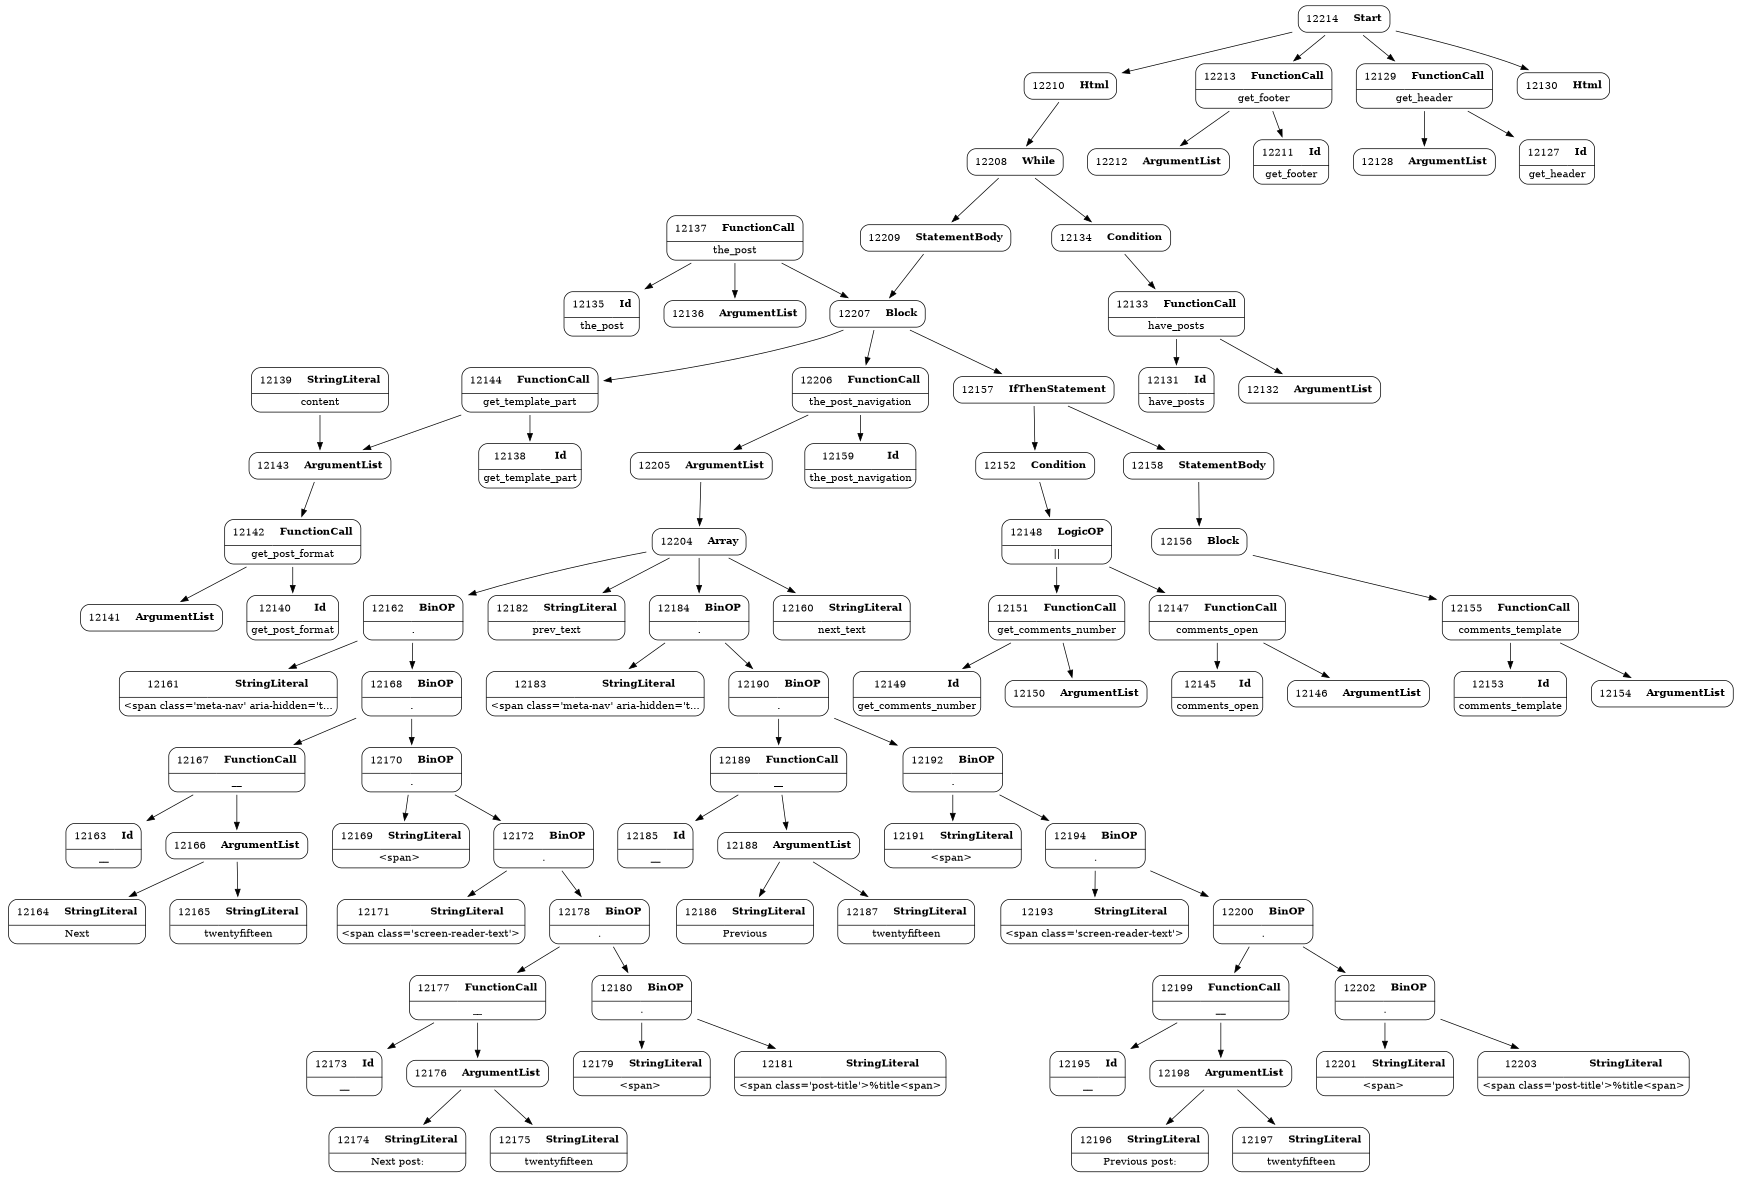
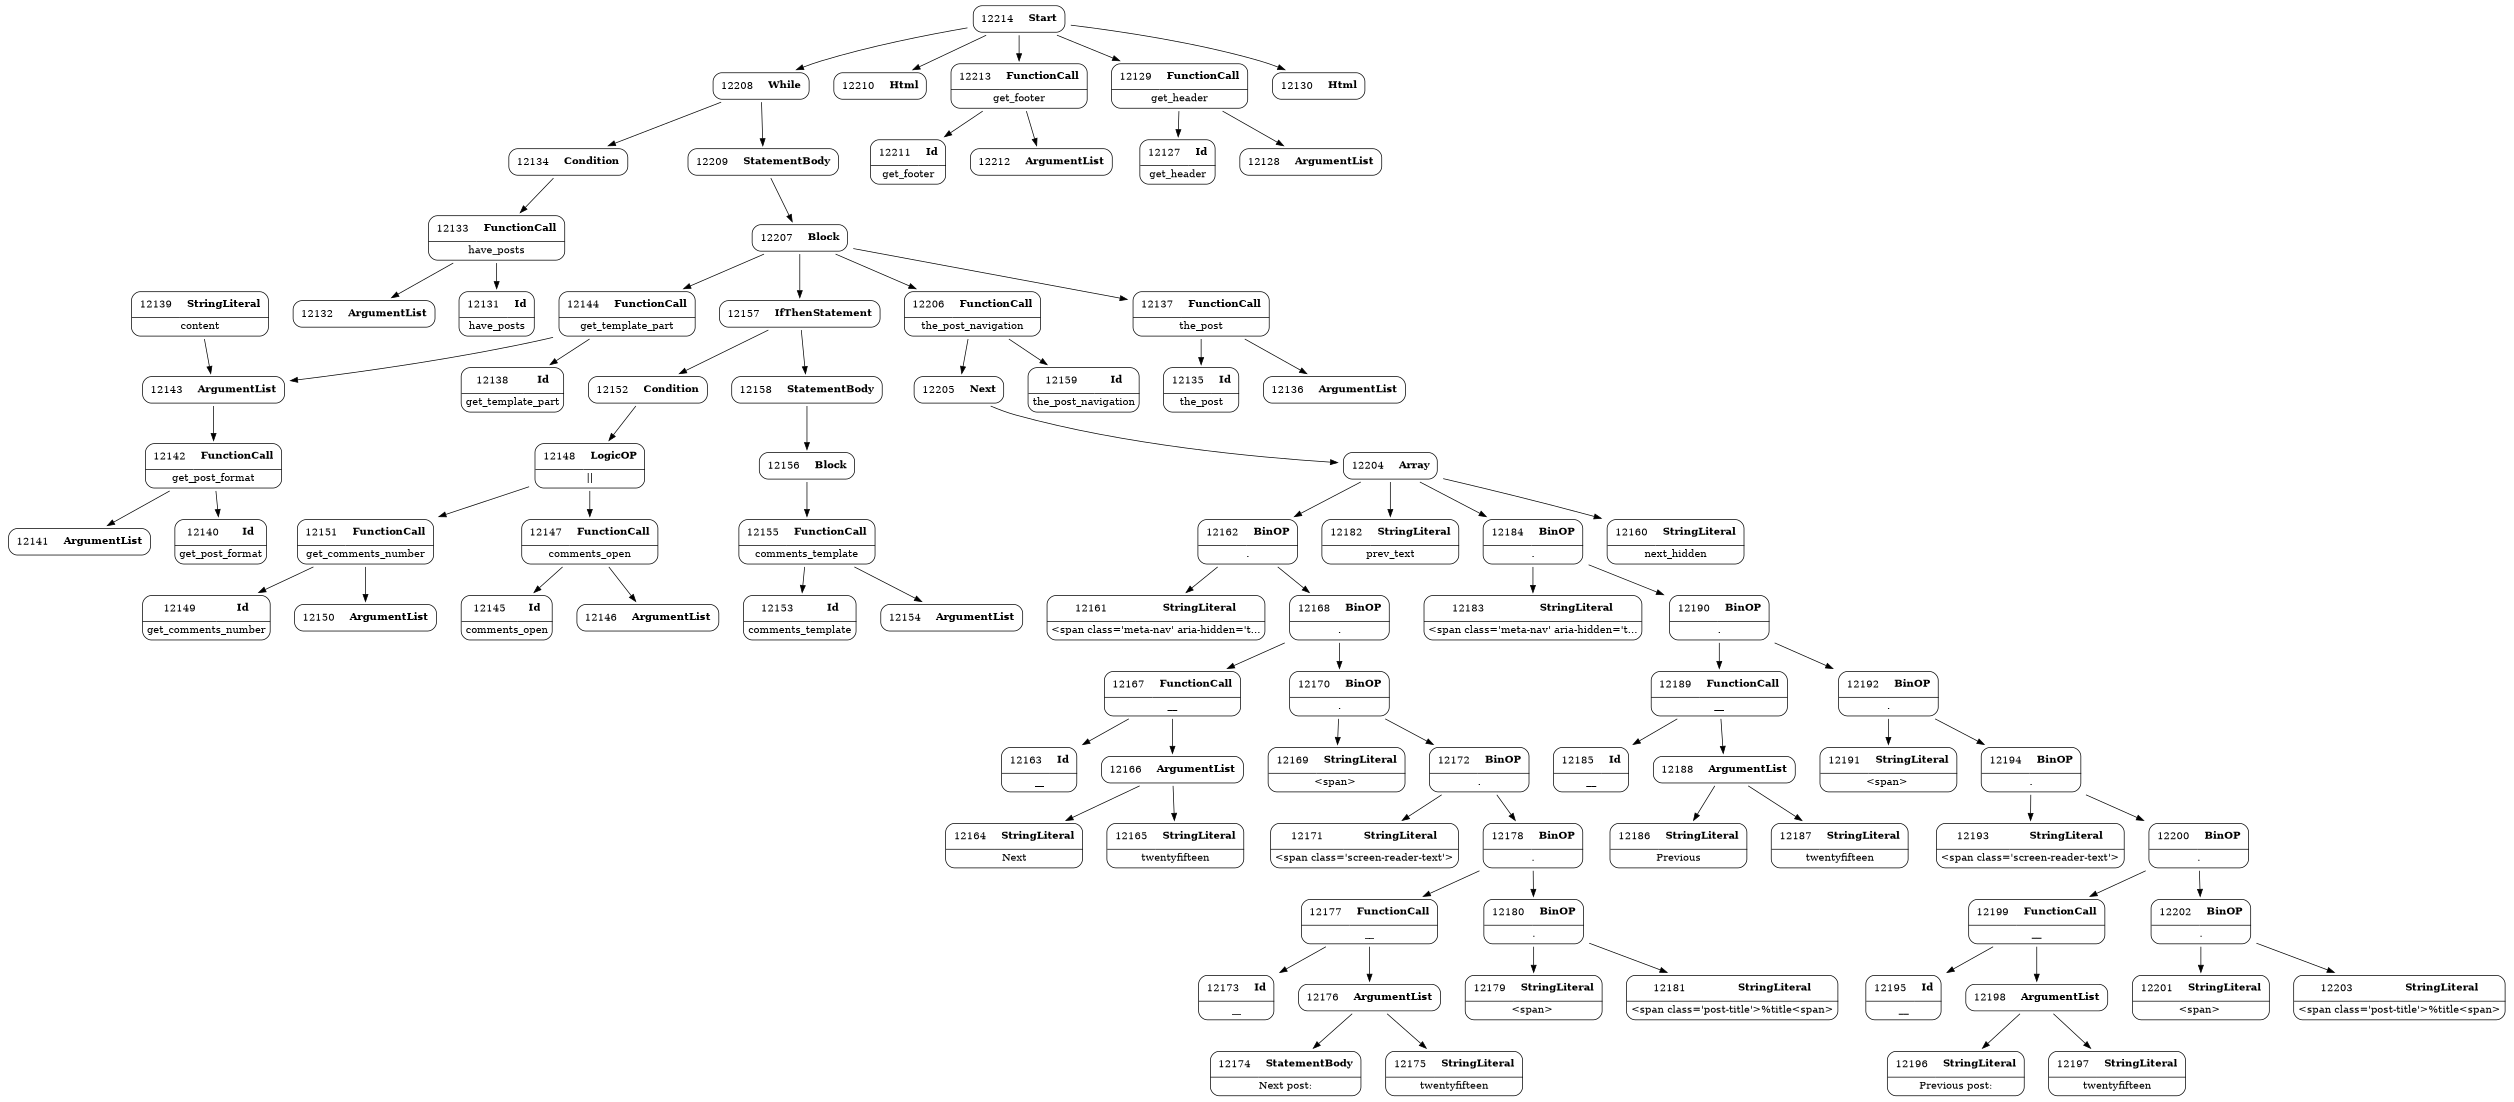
edge "12210" -> "12208": now "12214" -> "12208"
edge "12137" -> "12207": reversed
node "12205": text "ArgumentList" -> "Next"
node "12160": text "next_text" -> "next_hidden"
node "12174": text "StringLiteral" -> "StatementBody"
